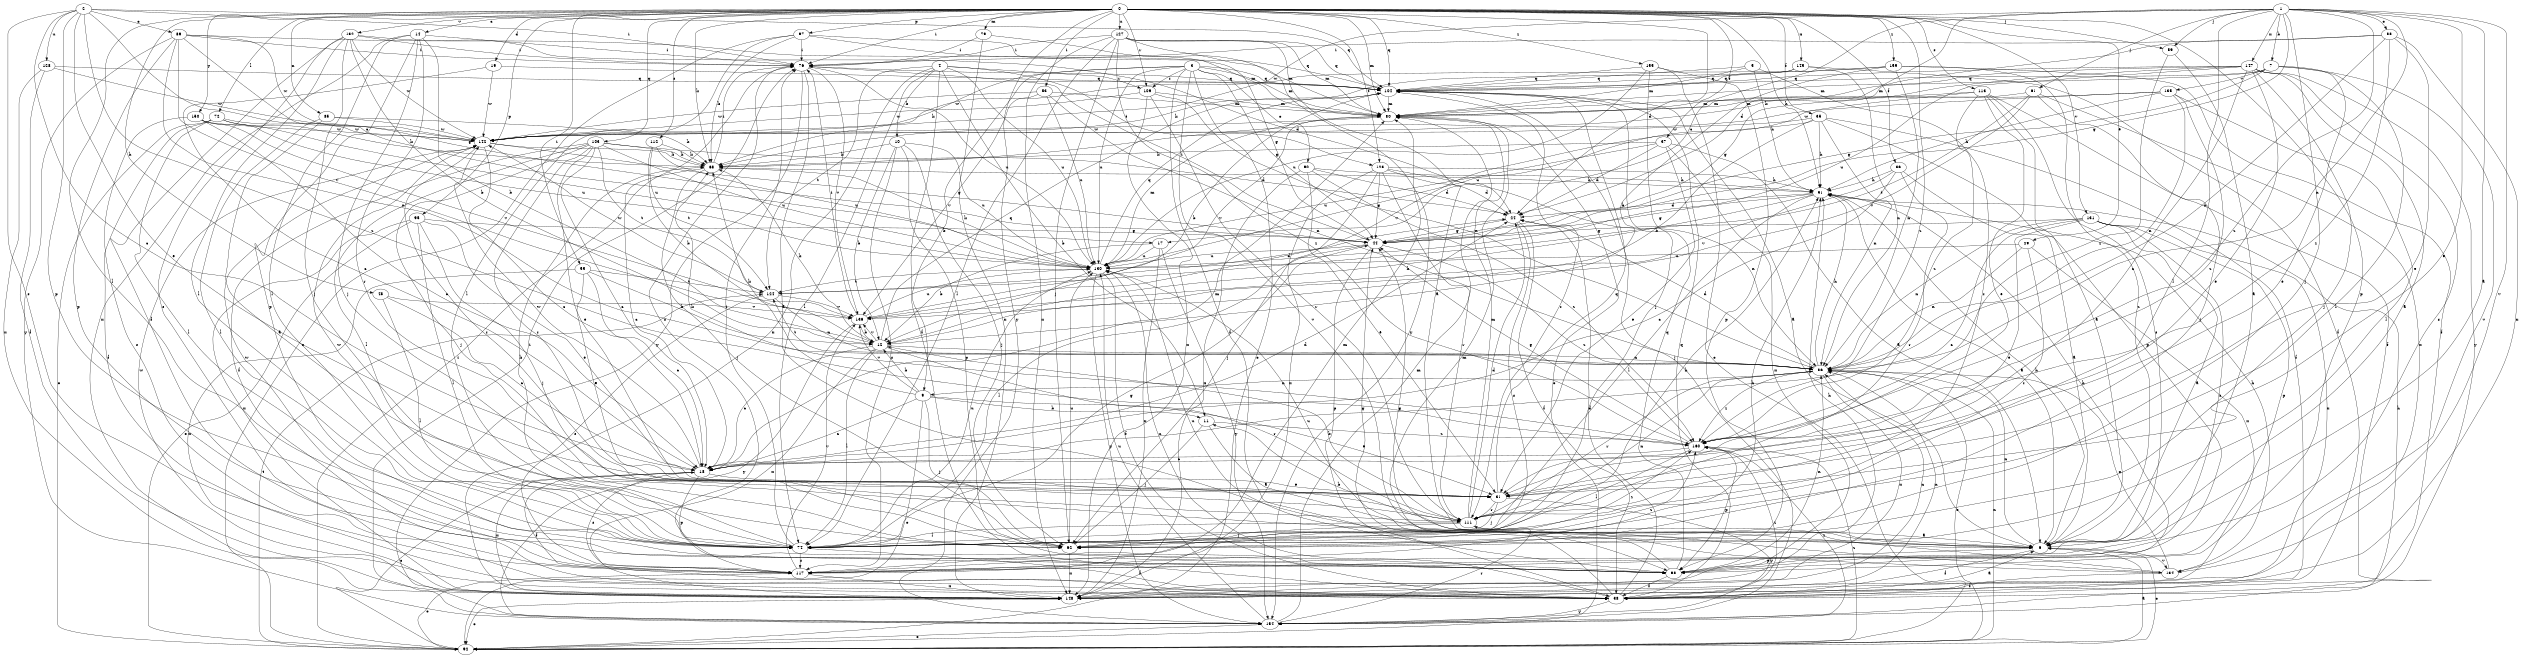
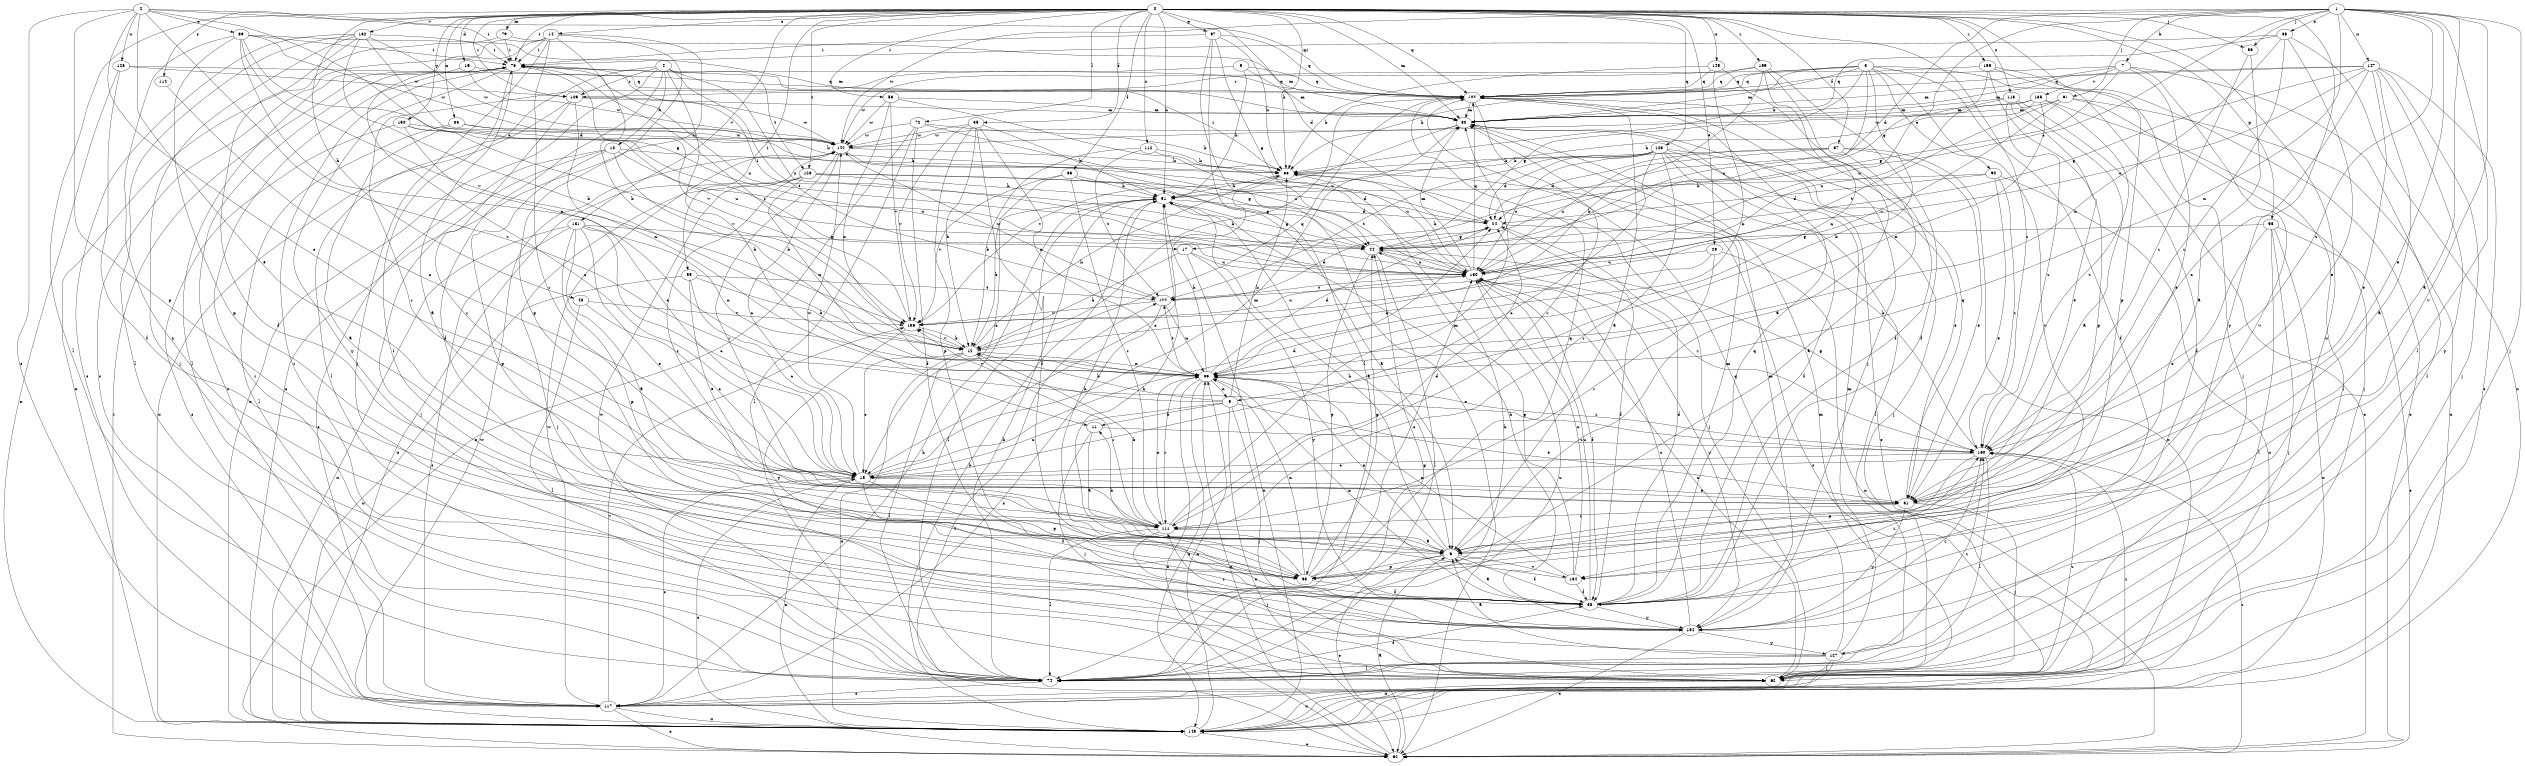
node "114": added
edge "128" -> "142": now "128" -> "109"
edge "127" -> "154": reversed
edge "159" -> "6": label "z" -> "a"
edge "113" -> "117": now "14" -> "117"
